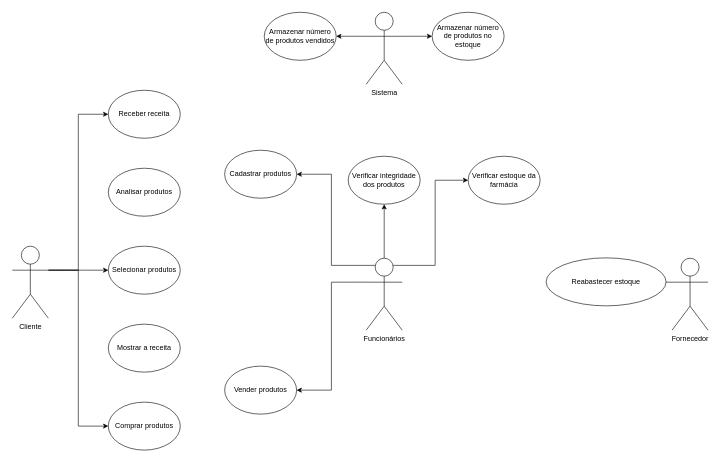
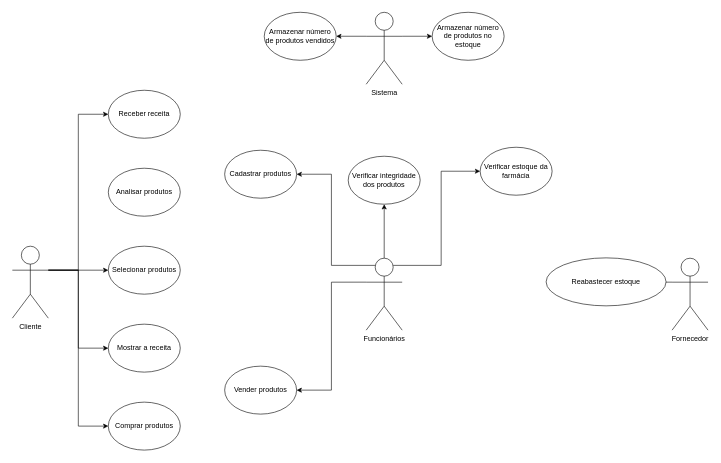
node "Verificar estoque da farmácia": moved (504, 180) -> (516, 171)
edge "Cliente" -> "Mostrar a receita": added
